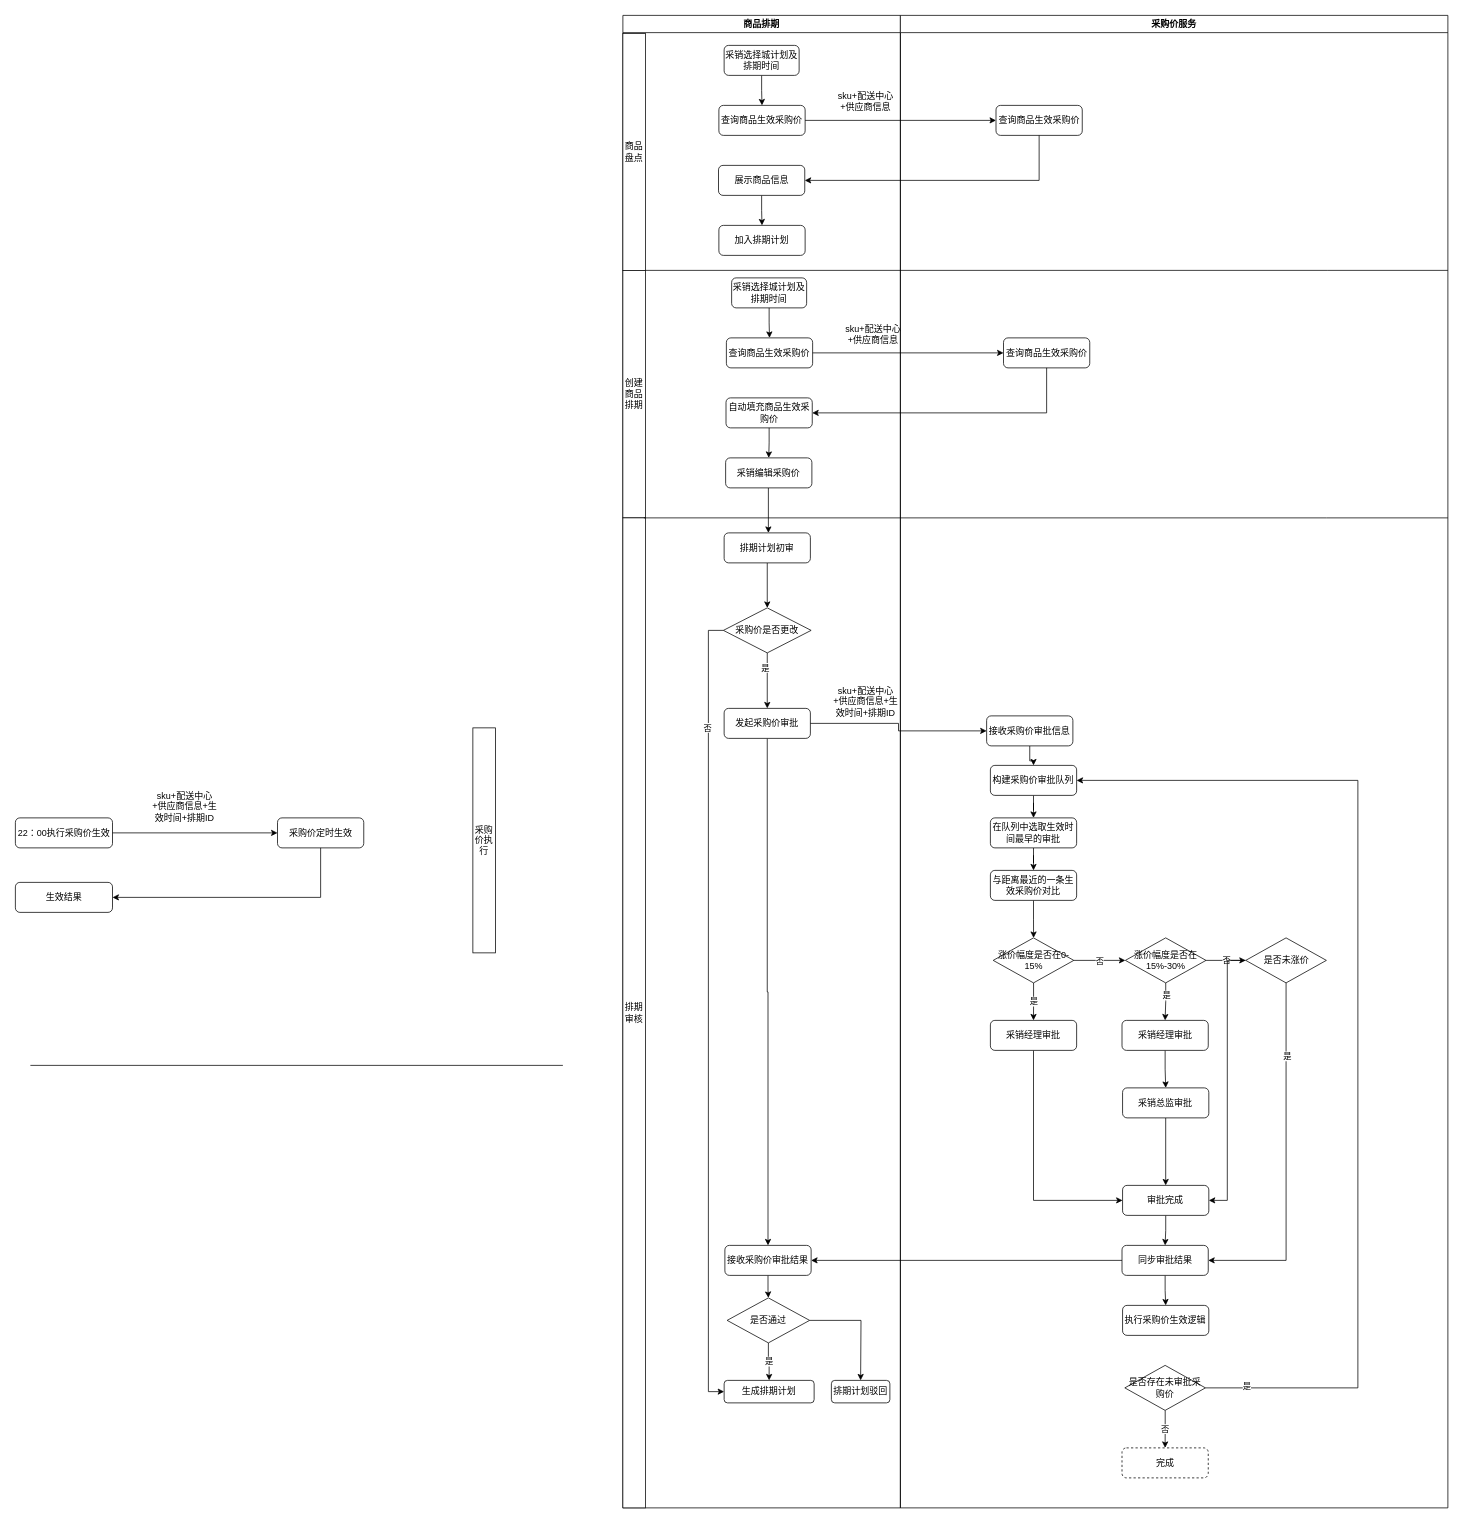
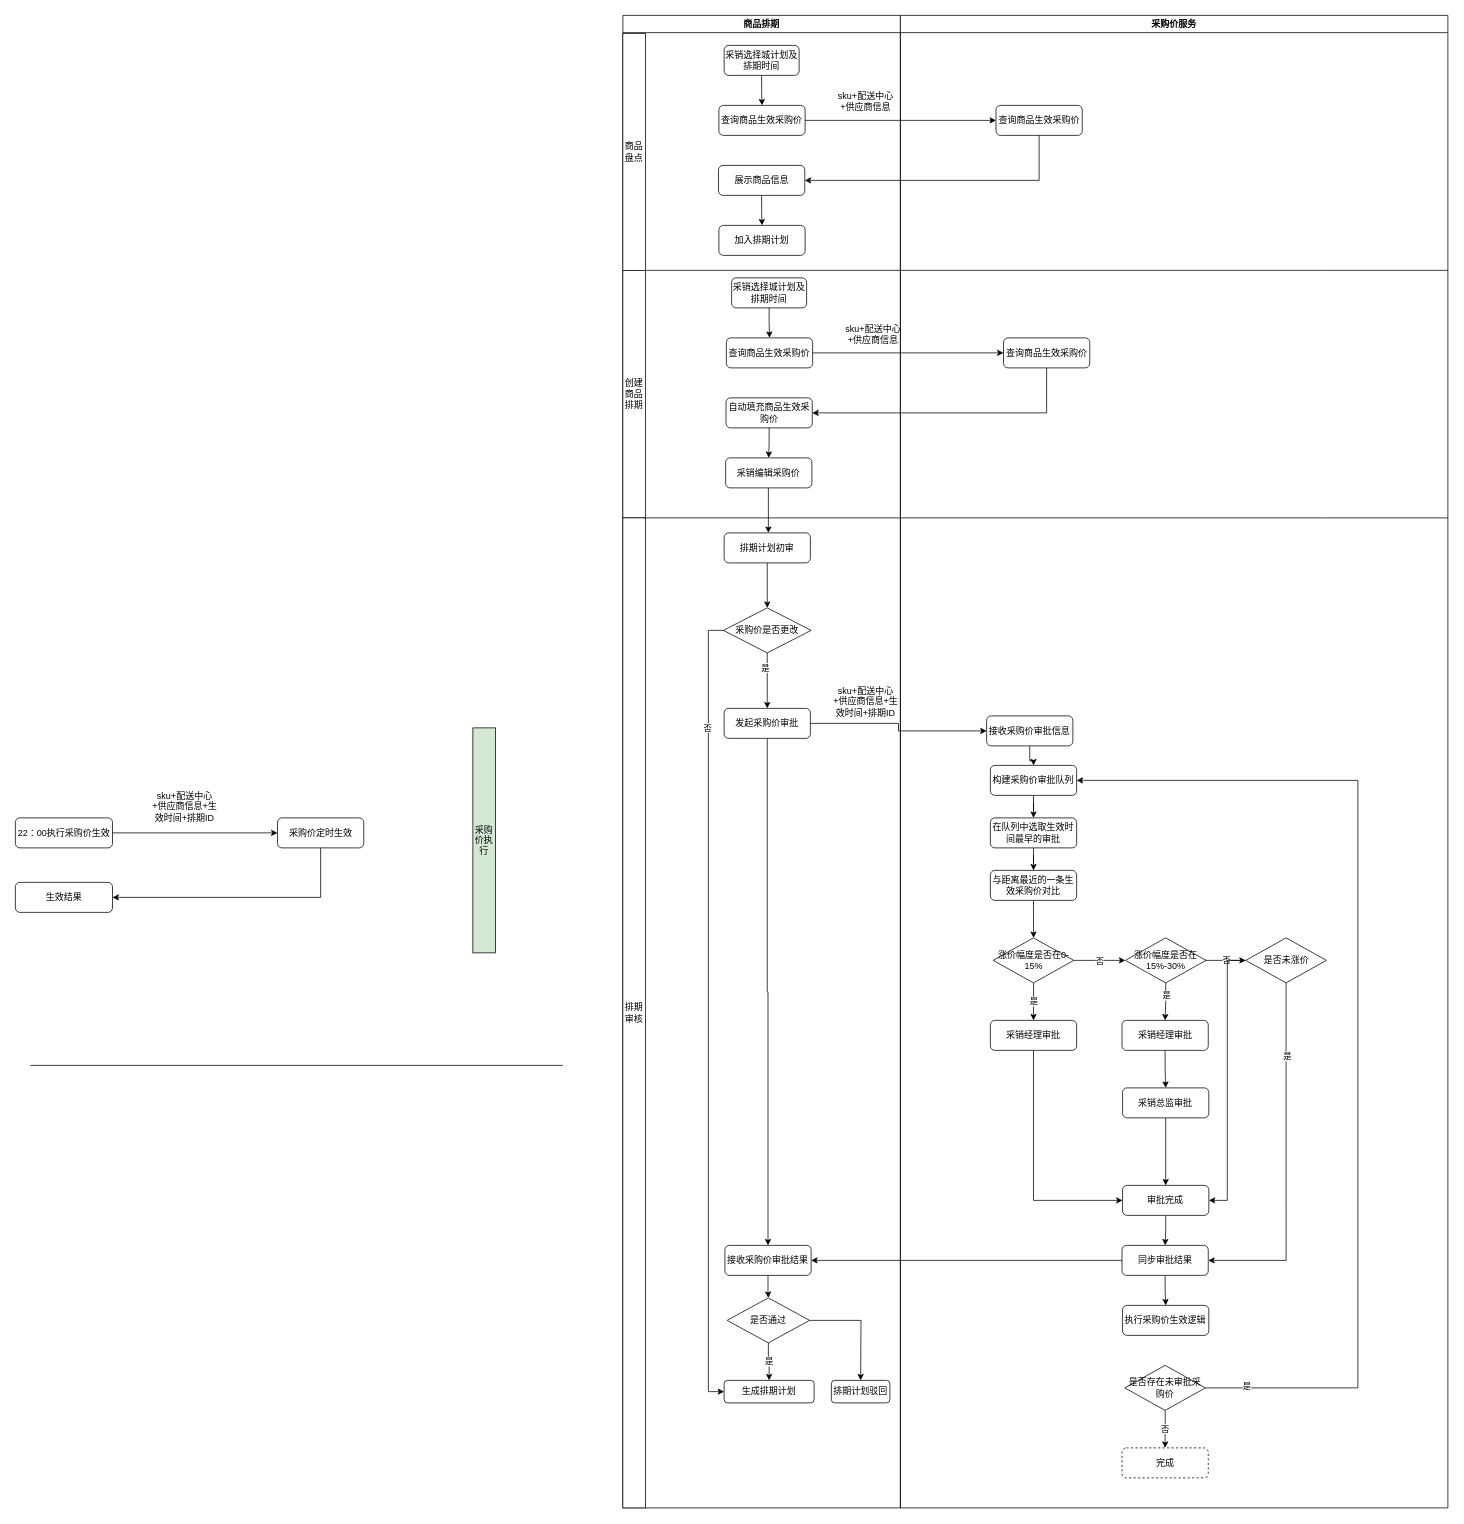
node "采购价执行": fillcolor #ffffff -> #d5e8d4
